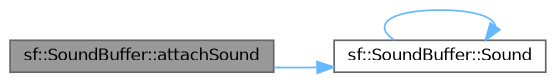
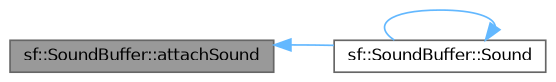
edge "sf::SoundBuffer::attachSound" -> "sf::SoundBuffer::Sound": reversed
